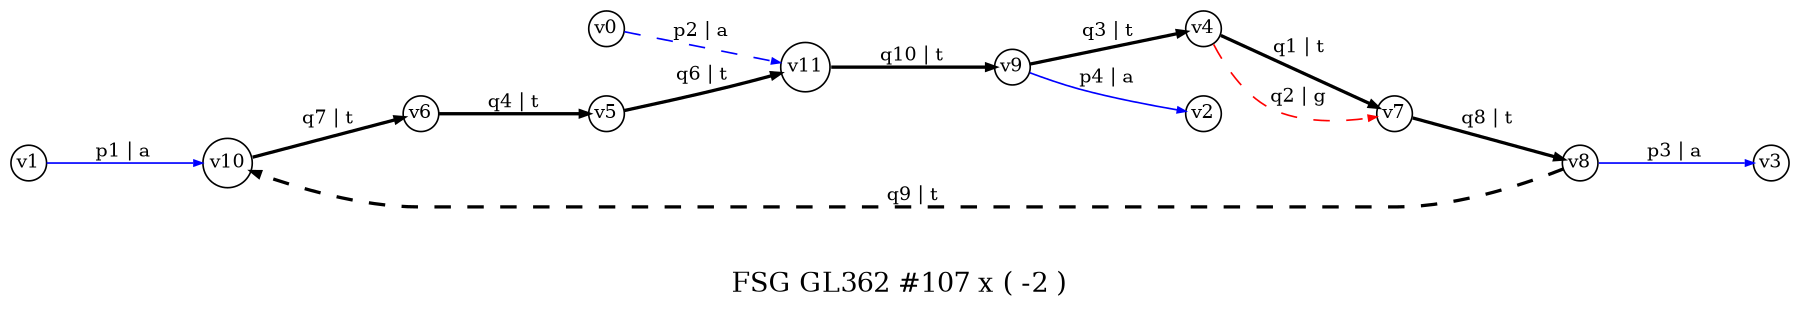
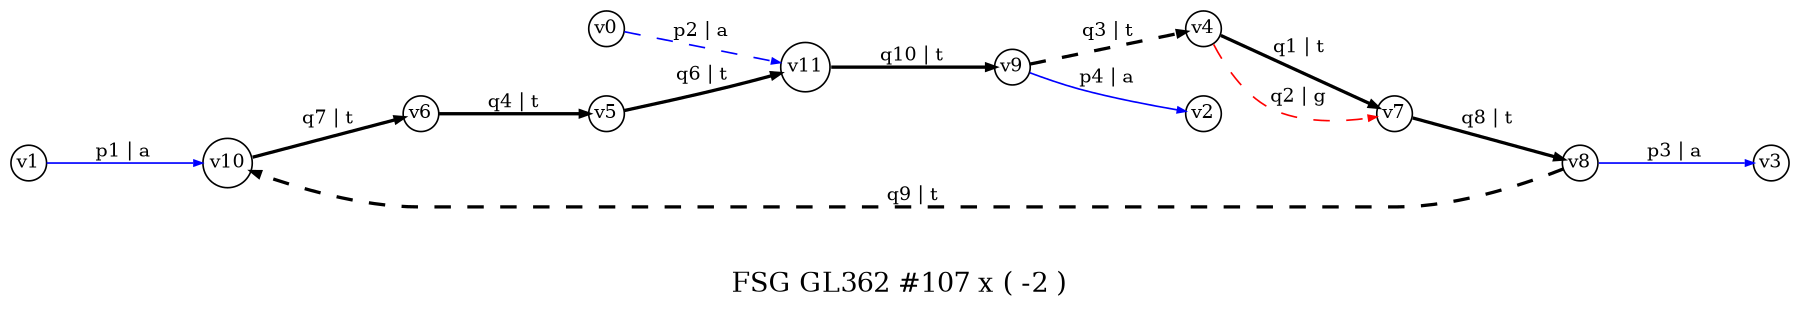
edge "v9" -> "v4": style solid -> dashed
